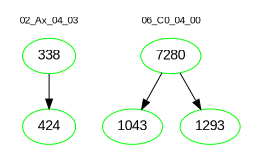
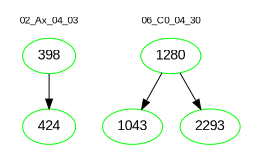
cluster "06_C0_04_00": label "06_C0_04_00" -> "06_C0_04_30"
node "338": label "338" -> "398"
node "7280": label "7280" -> "1280"
node "1293": label "1293" -> "2293"
